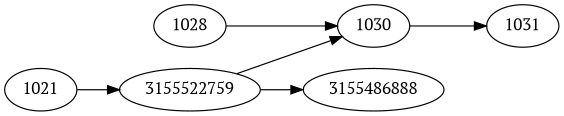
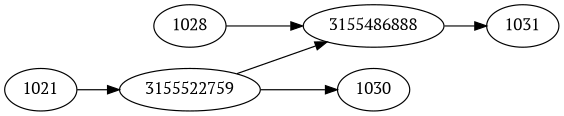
edge "1028" -> "1030": now "1028" -> "3155486888"
edge "1030" -> "1031": now "3155486888" -> "1031"
